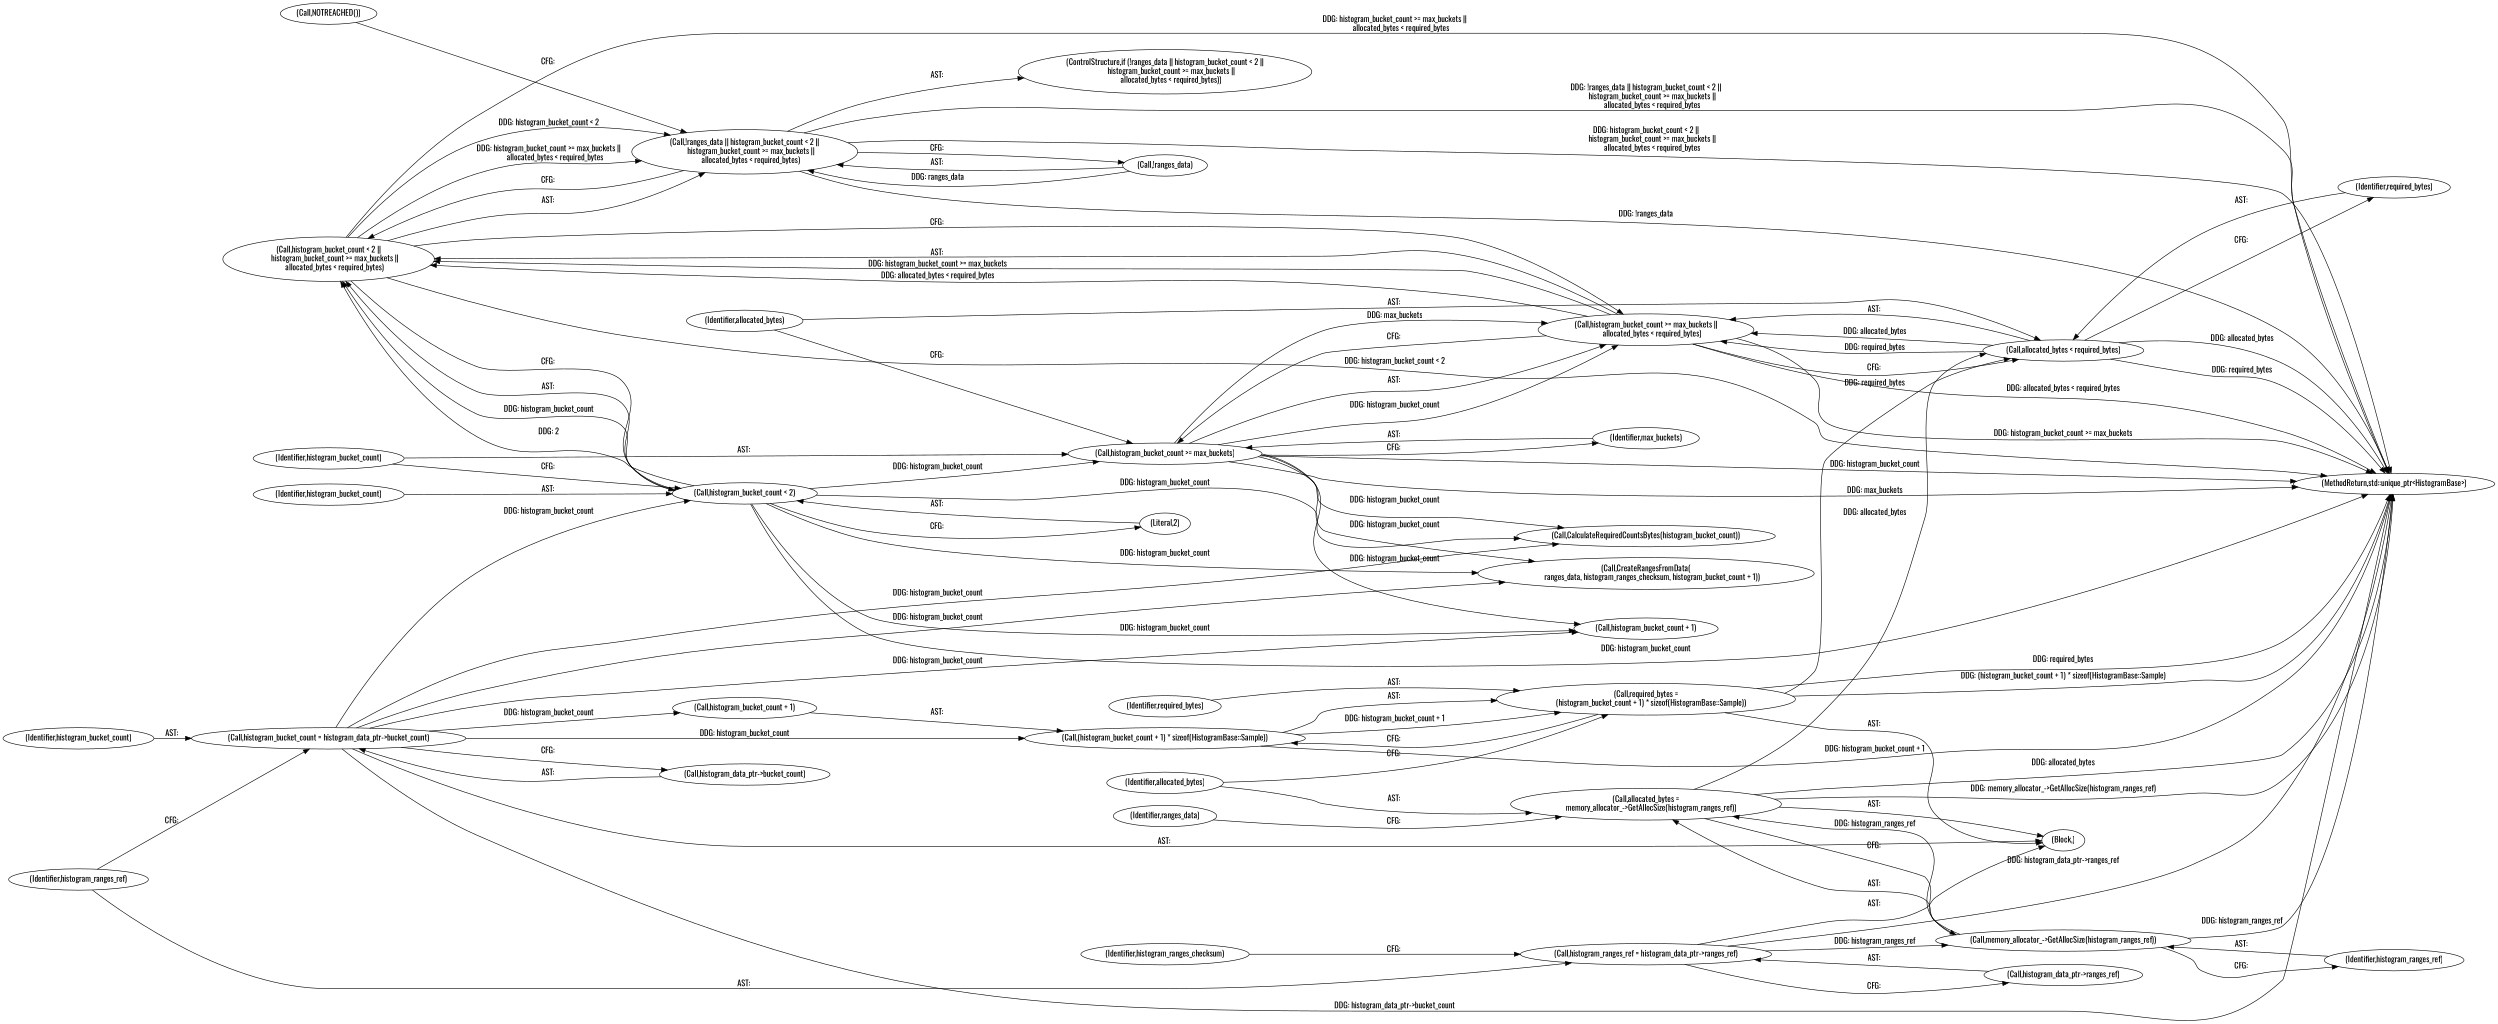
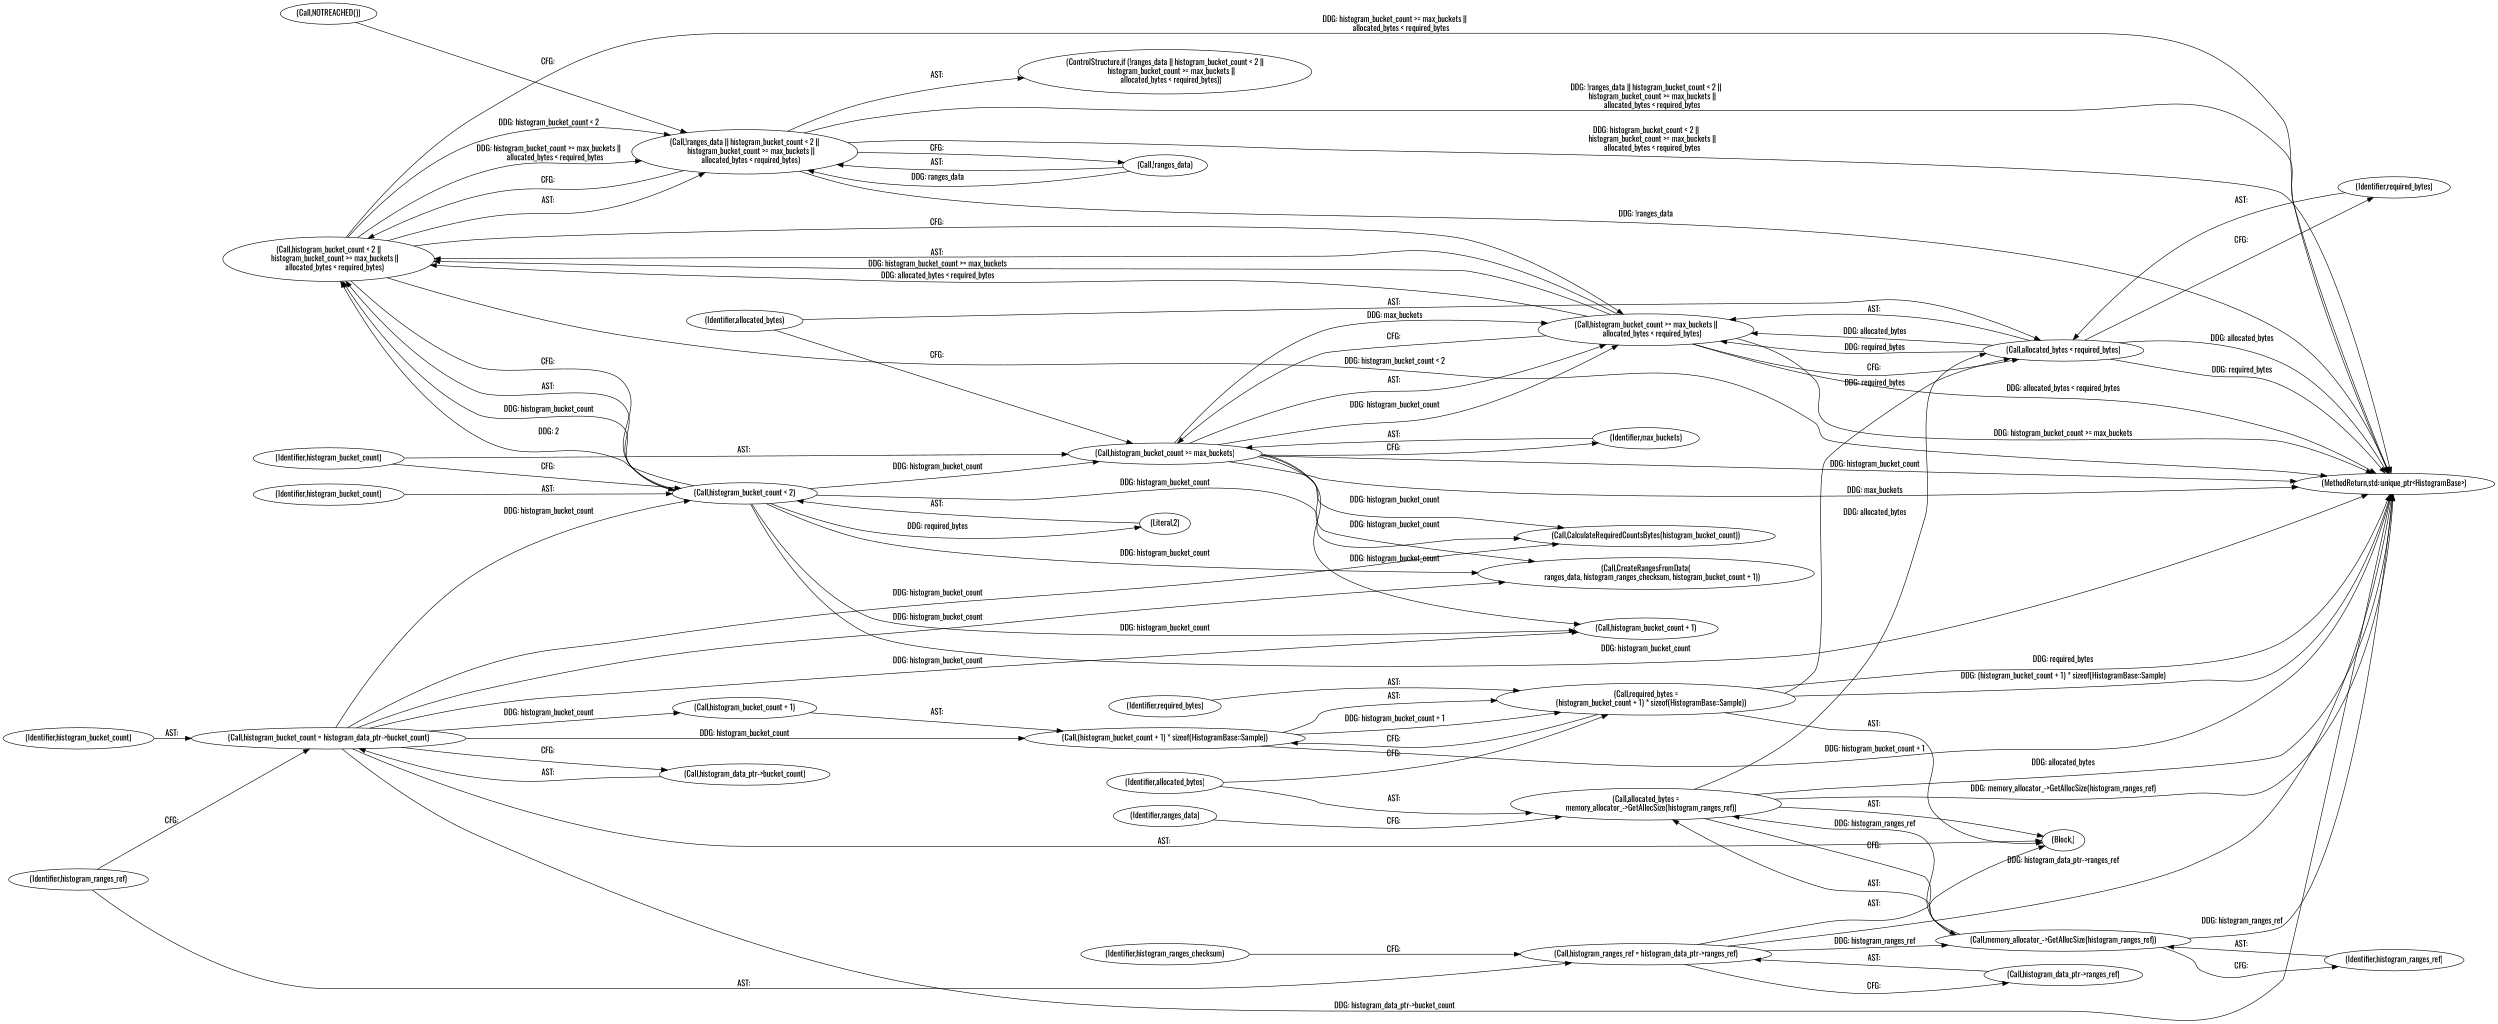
edge "(Call,histogram_bucket_count < 2)" -> "(Literal,2)": label "CFG: " -> "DDG: required_bytes"
